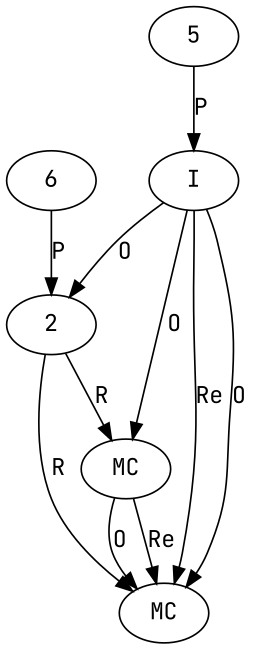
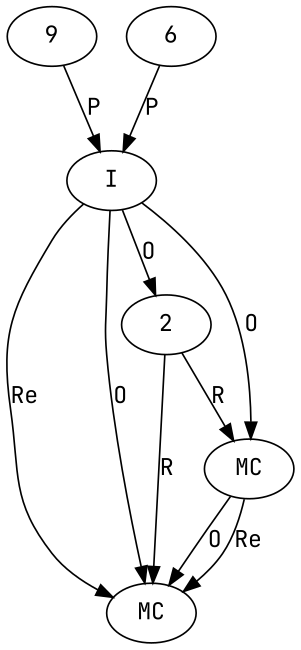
node "5": label "5" -> "9"
edge "6" -> "2": now "6" -> "I"
